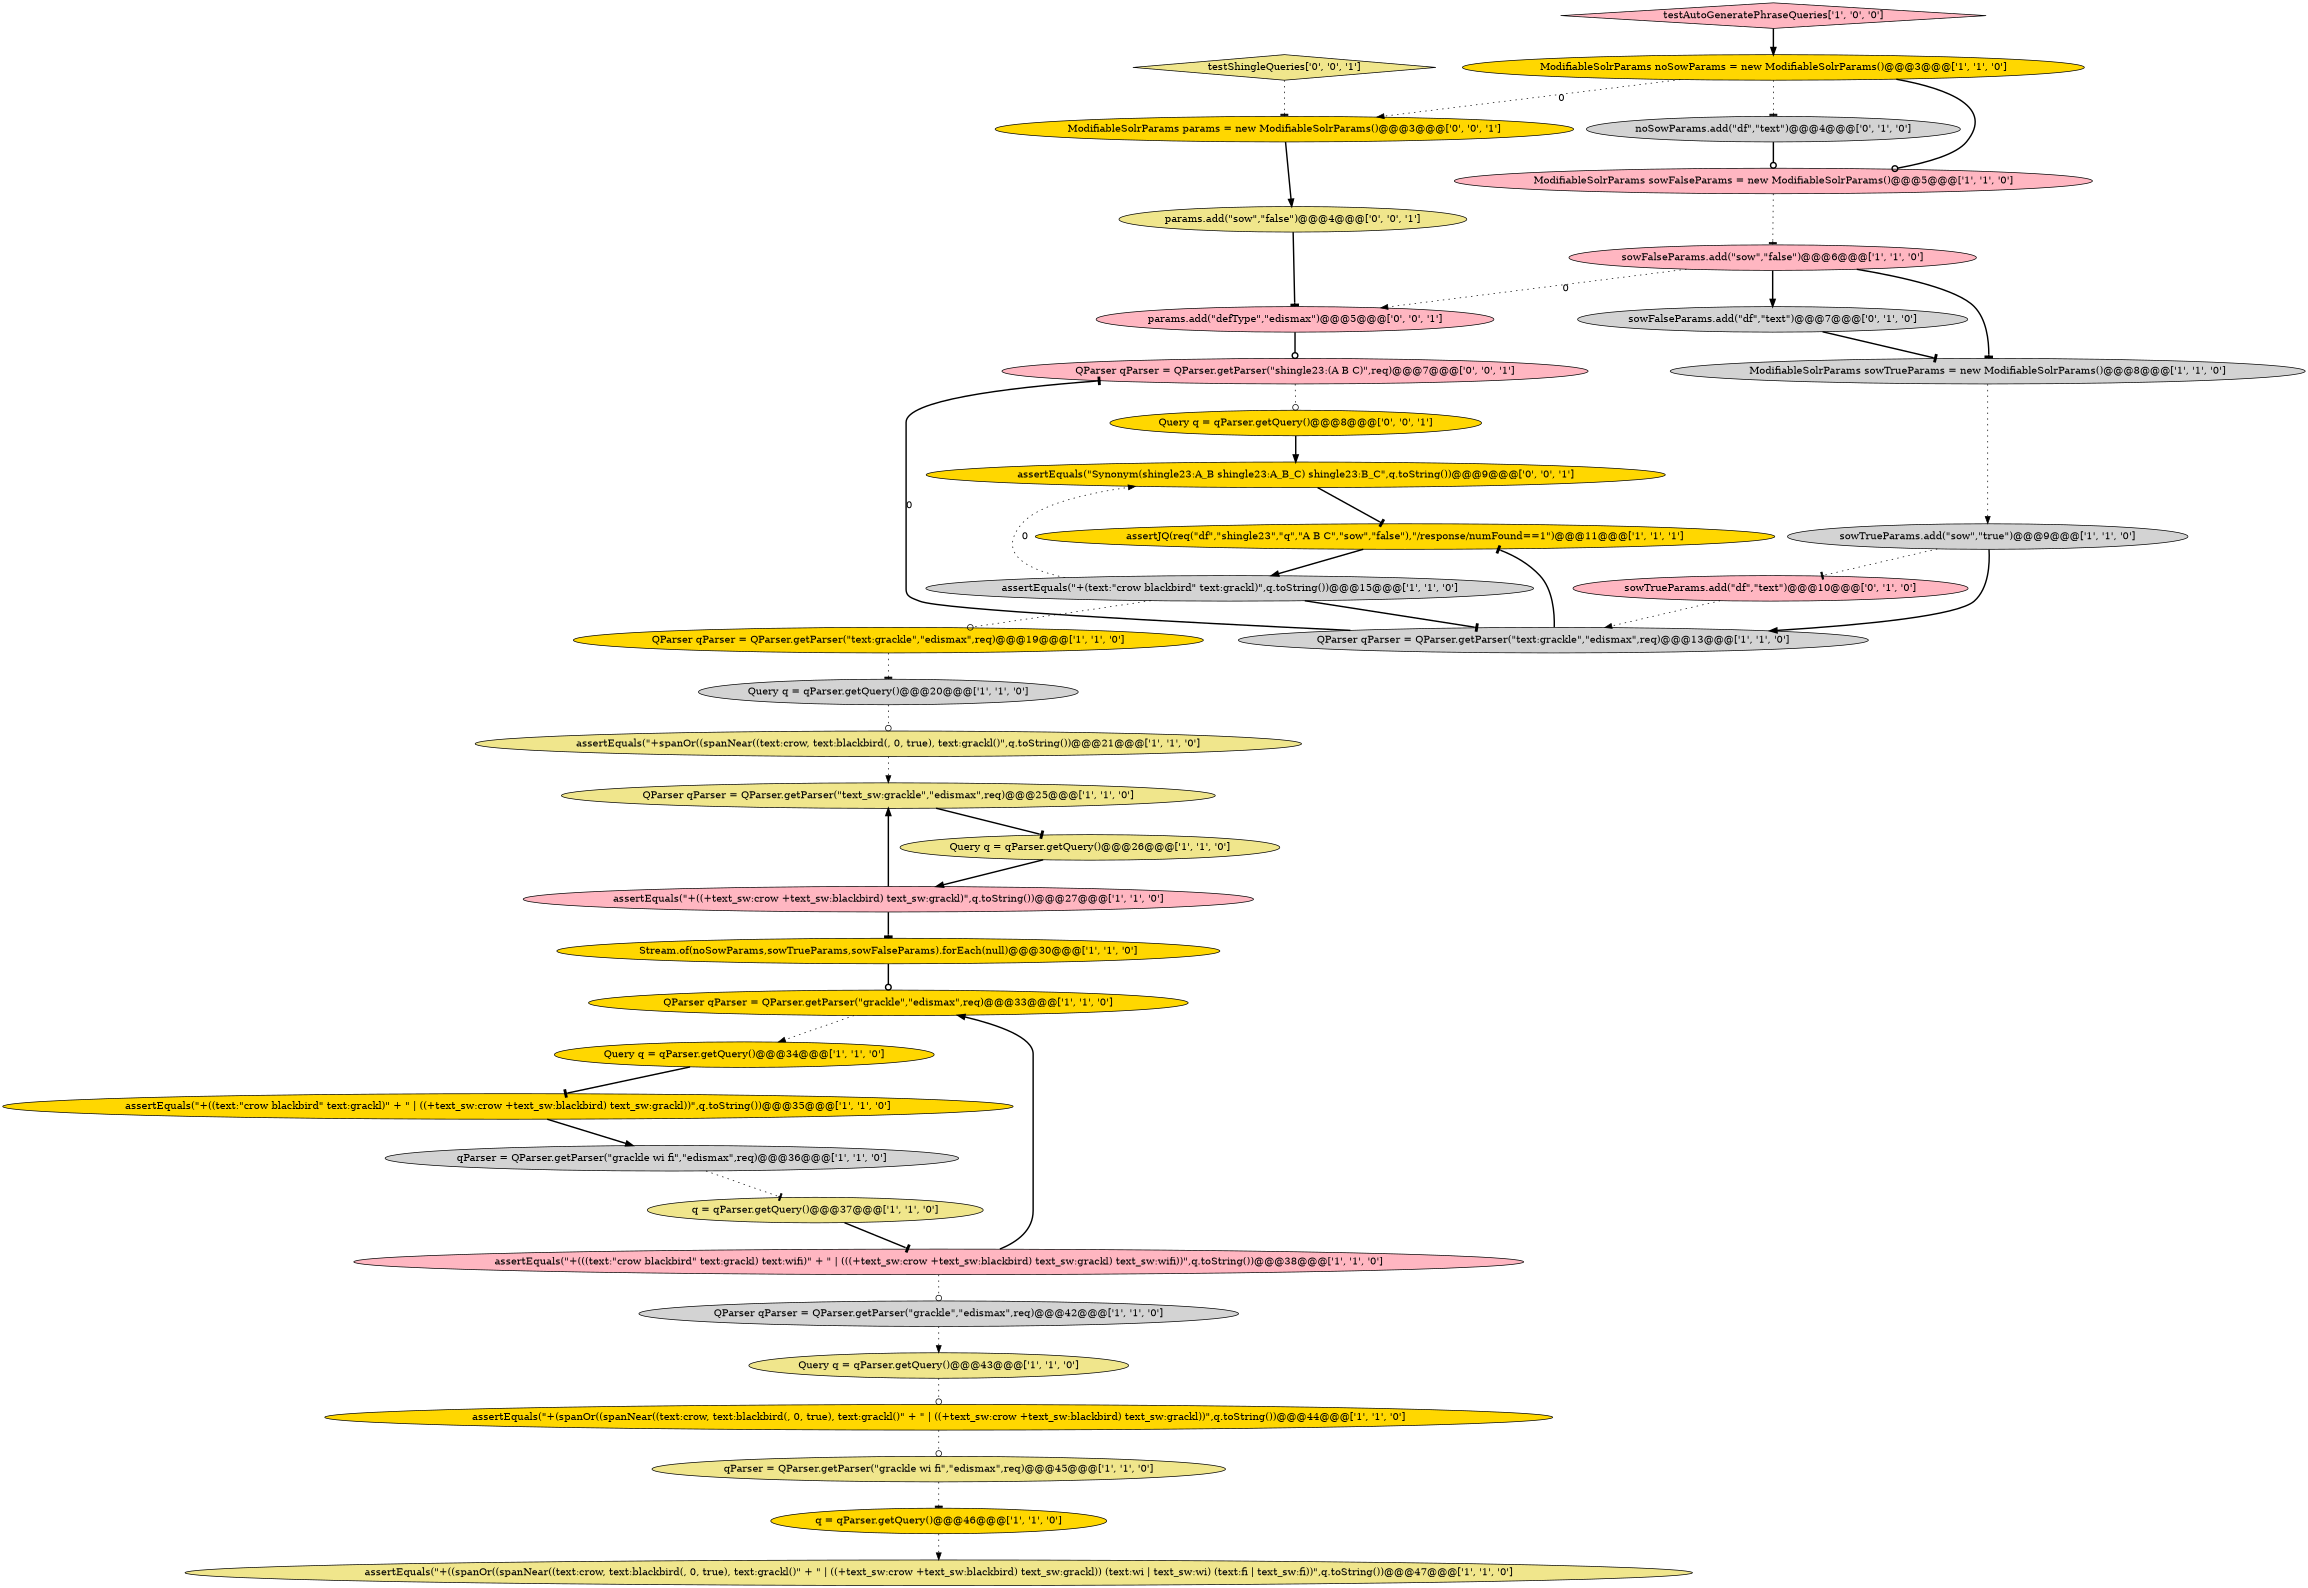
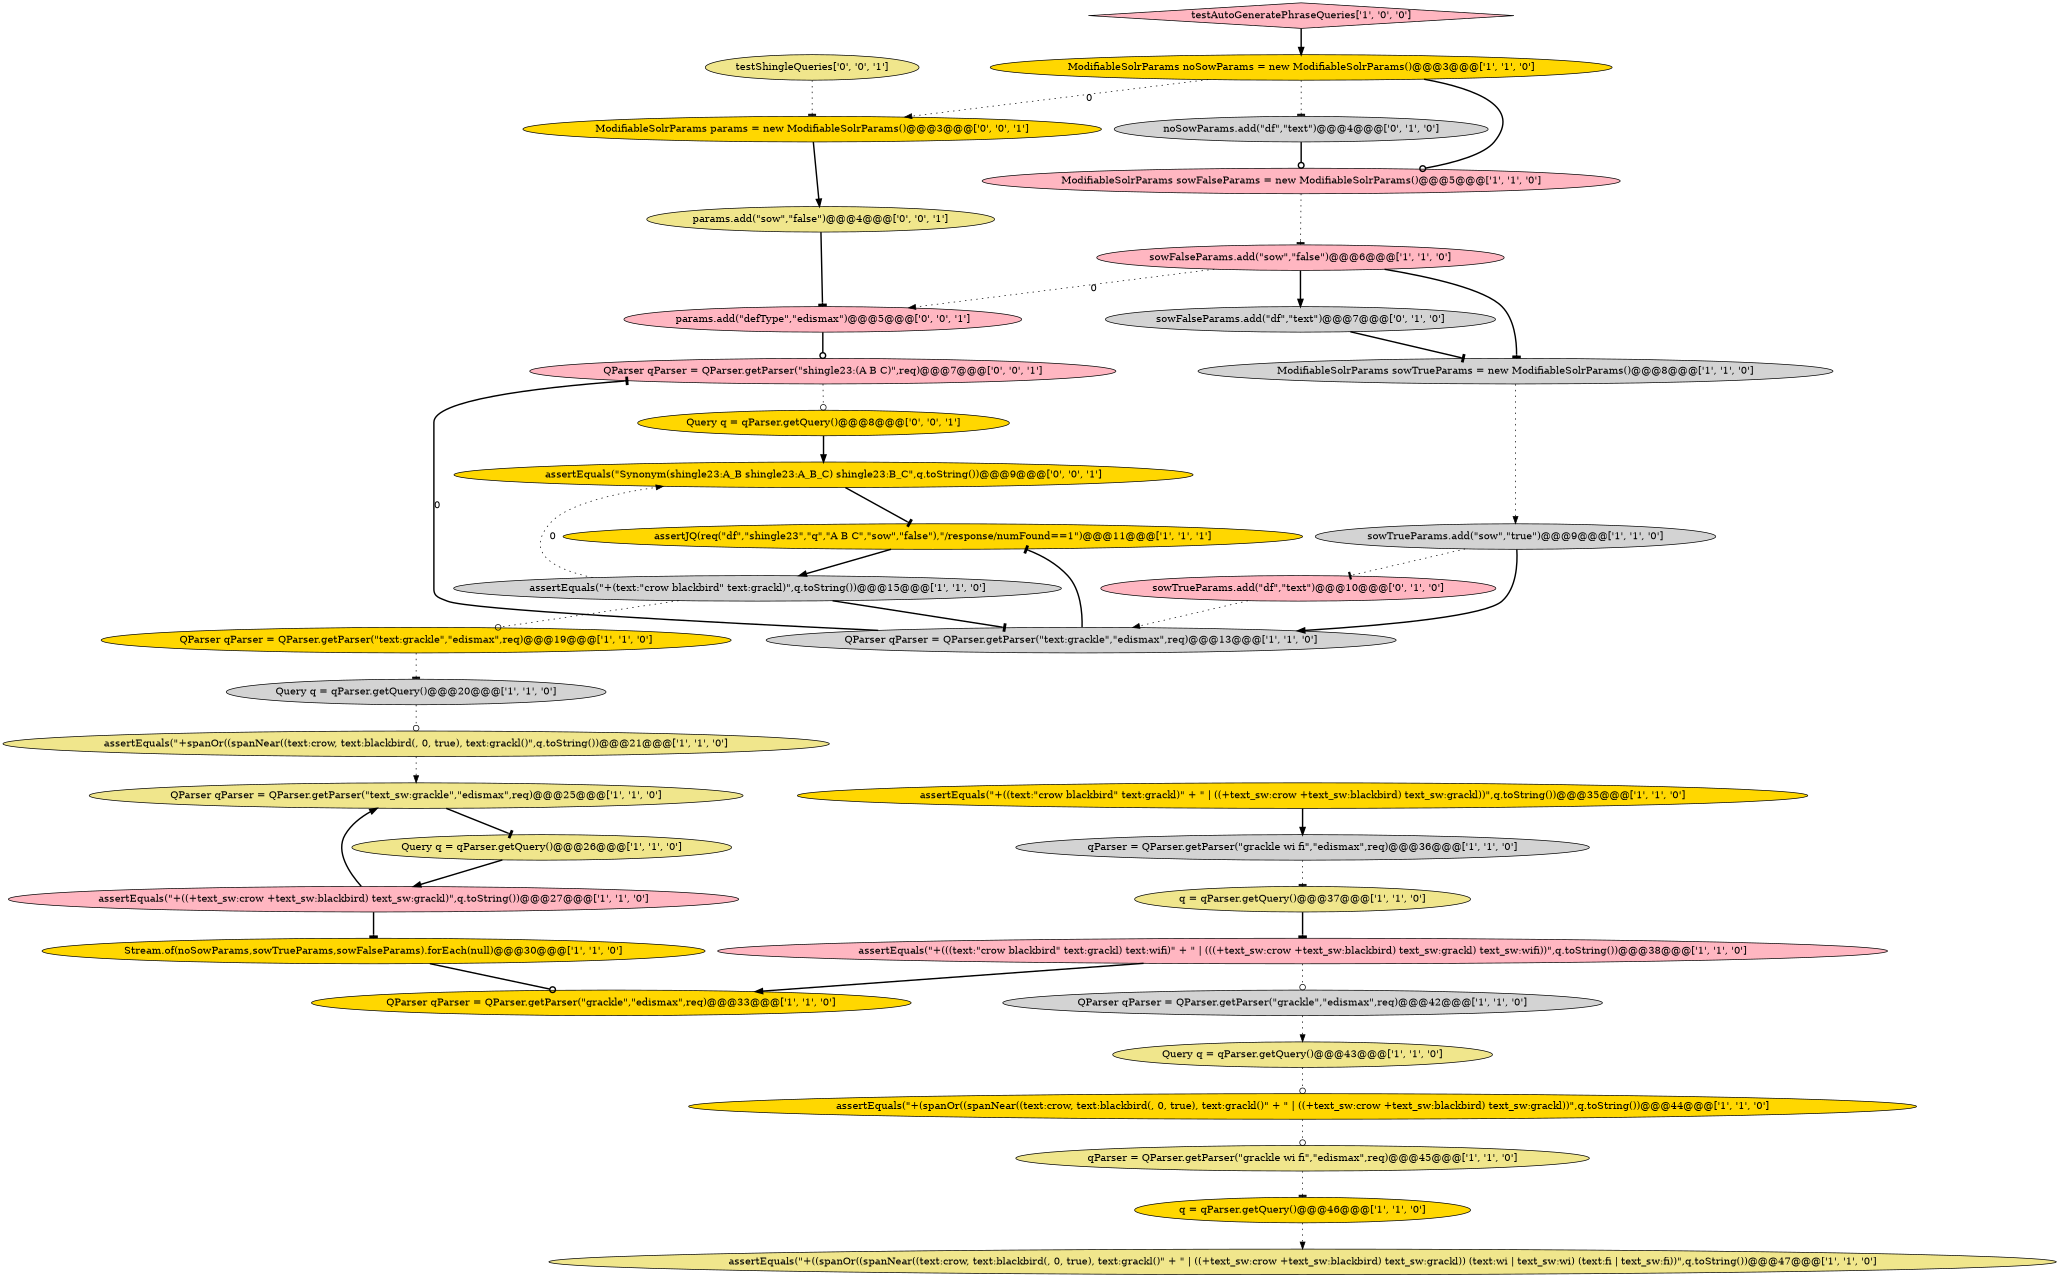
node "testShingleQueries['0', '0', '1']": shape diamond -> ellipse
node "Query q = qParser.getQuery()@@@34@@@['1', '1', '0']": removed
